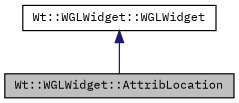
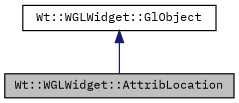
node "Wt::WGLWidget::WGLWidget": label "Wt::WGLWidget::WGLWidget" -> "Wt::WGLWidget::GlObject"
